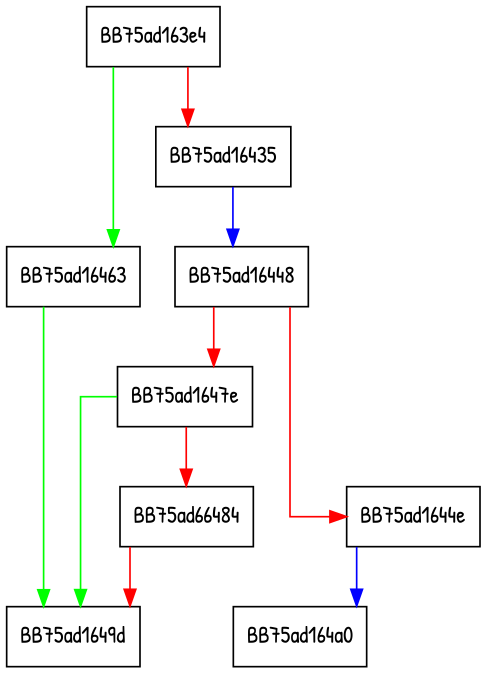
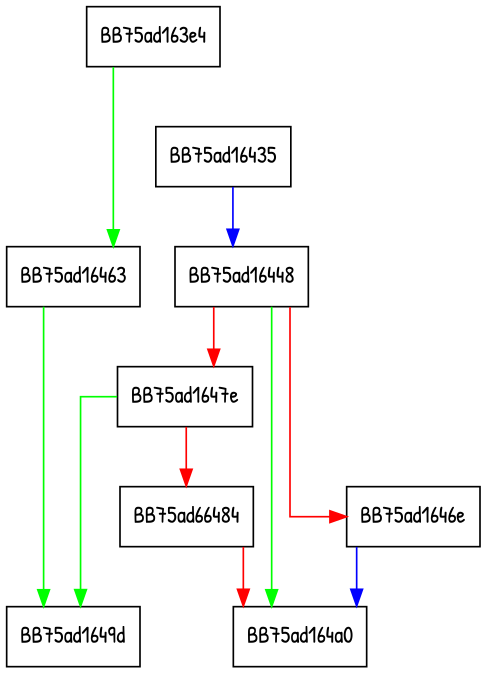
edge "BB75ad163e4" -> "BB75ad16435": removed
edge "BB75ad16448" -> "BB75ad164a0": added
node "BB75ad1644e": label "BB75ad1644e" -> "BB75ad1646e"
edge "BB75ad66484" -> "BB75ad1649d": now "BB75ad66484" -> "BB75ad164a0"
